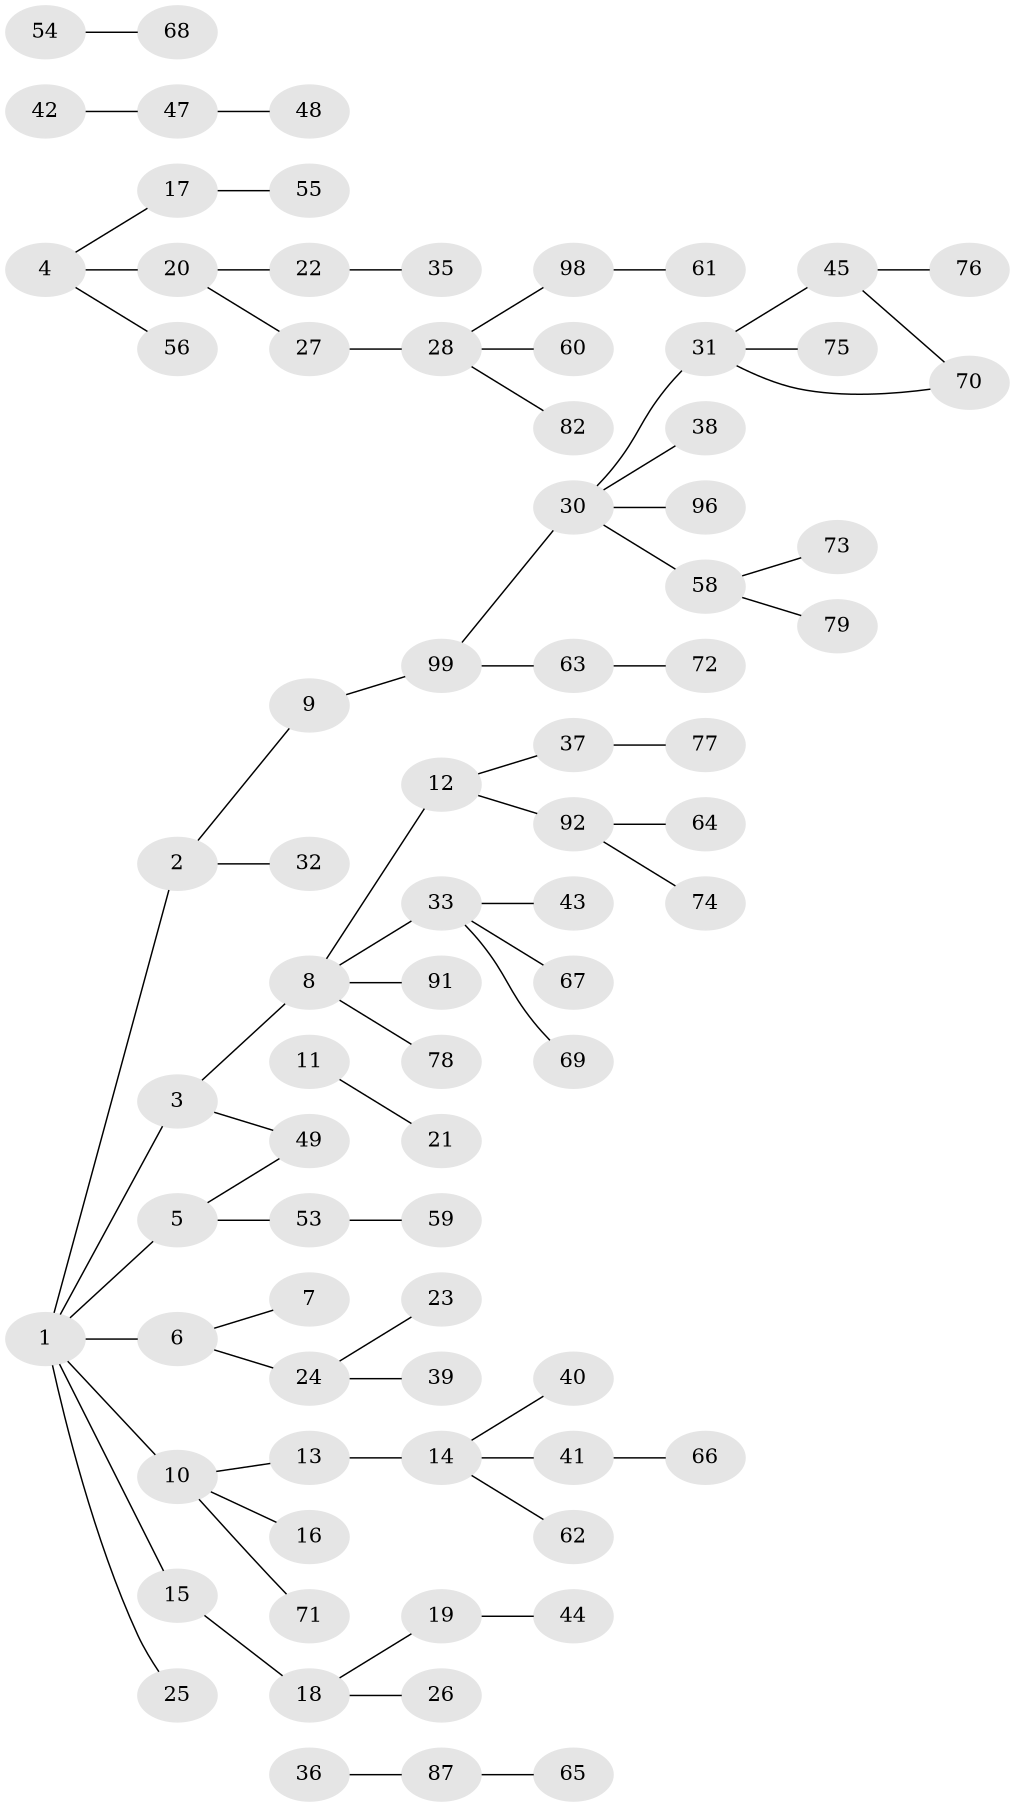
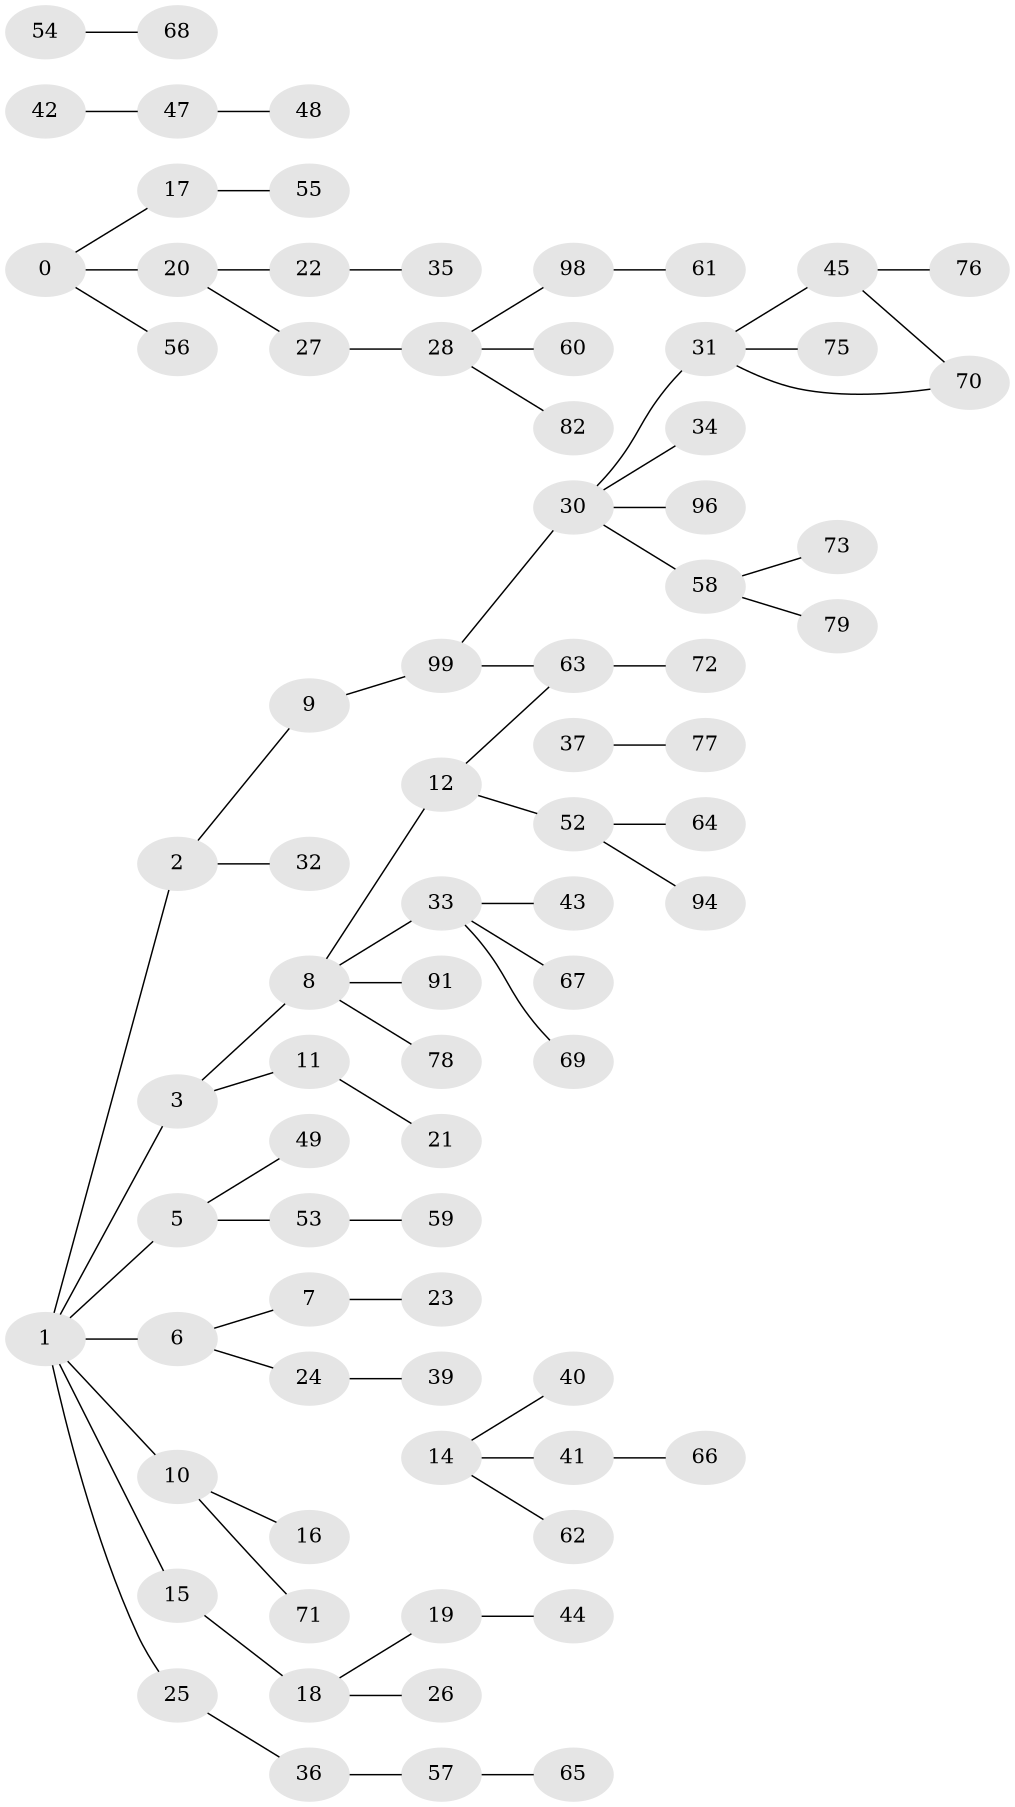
node "4": label "4" -> "0"
node "38": label "38" -> "34"
edge "37" -- "12": now "63" -- "12"
node "92": label "92" -> "52"
node "74": label "74" -> "94"
edge "3" -- "49": now "3" -- "11"
edge "23" -- "24": now "23" -- "7"
node "13": removed
edge "25" -- "36": added
node "87": label "87" -> "57"
